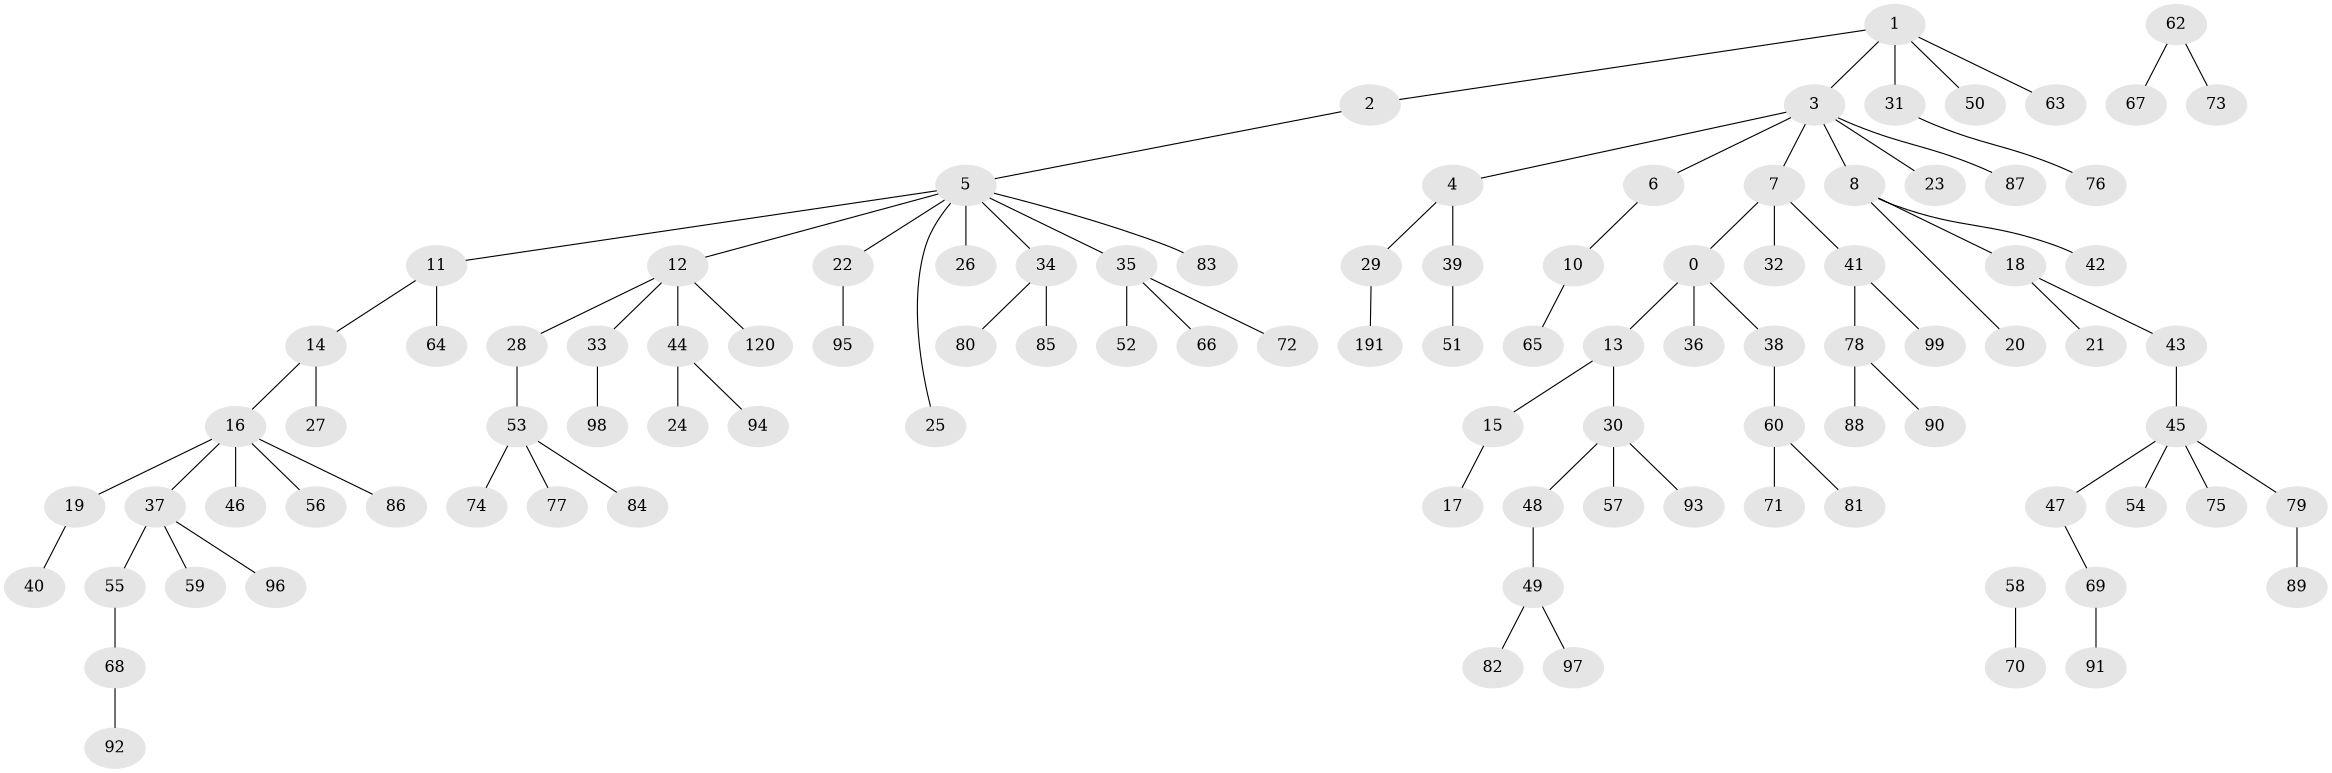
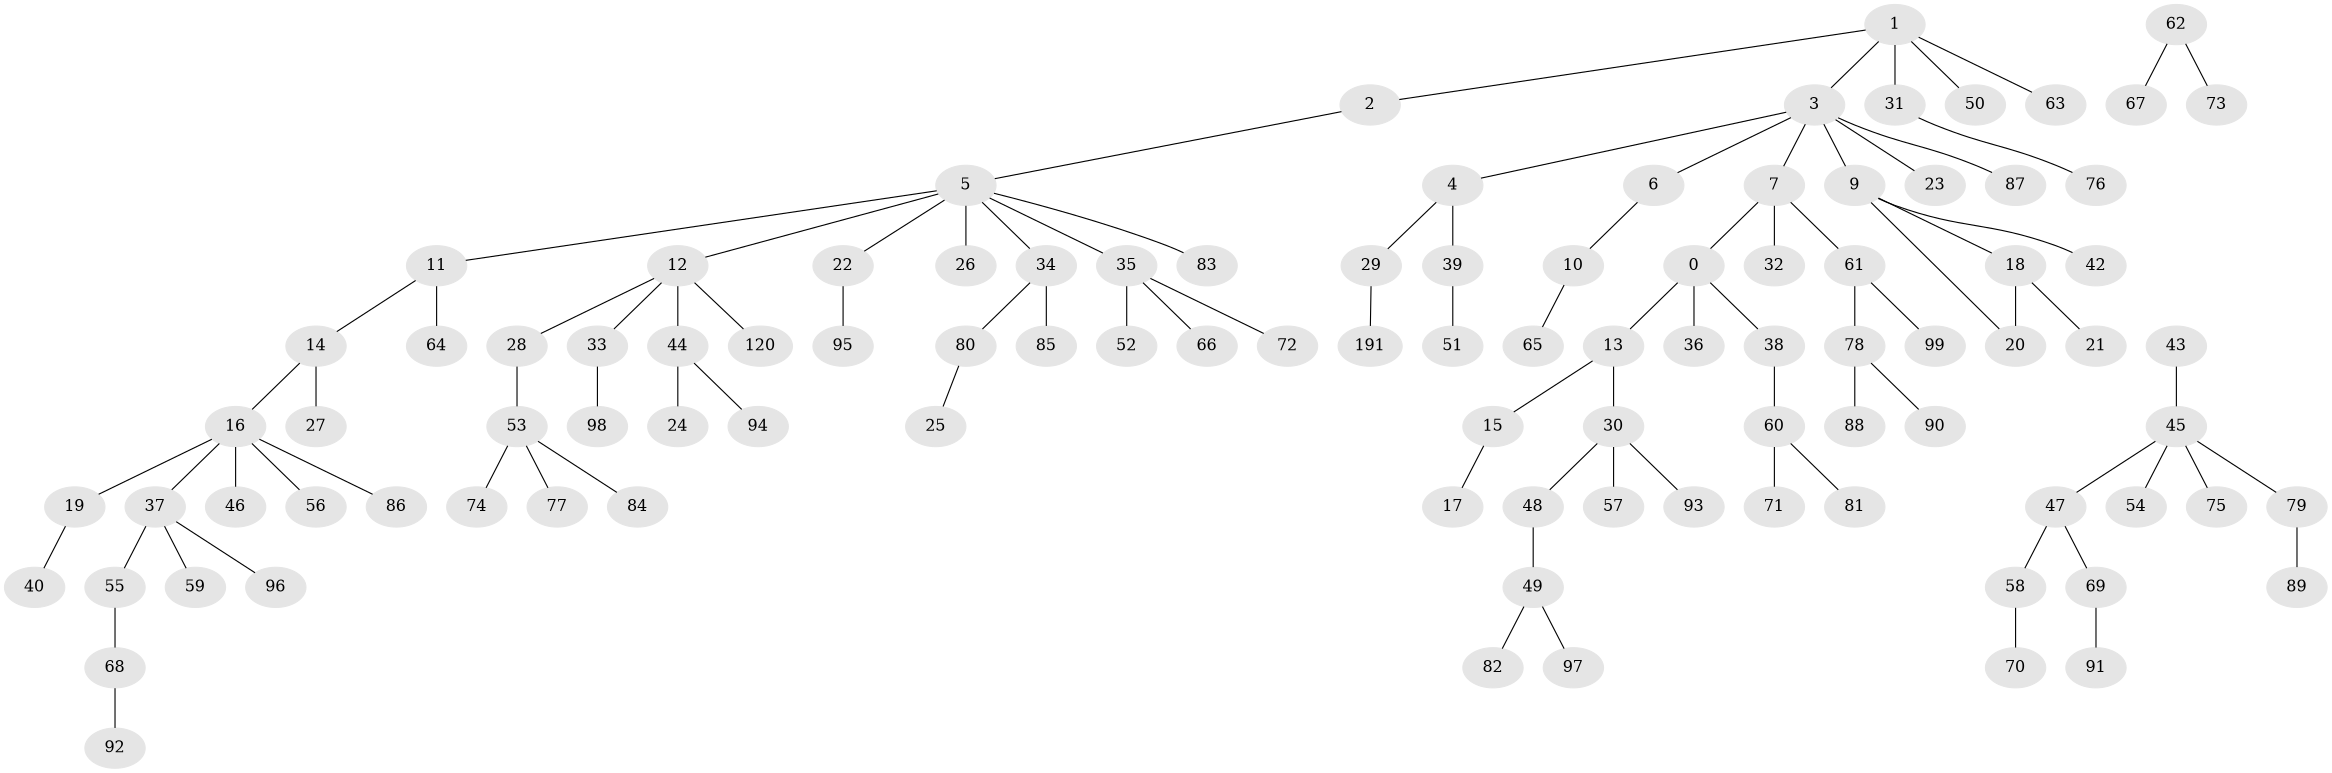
node "8": label "8" -> "9"
node "41": label "41" -> "61"
edge "5" -- "25": now "80" -- "25"
edge "18" -- "43": now "18" -- "20"
edge "47" -- "58": added
